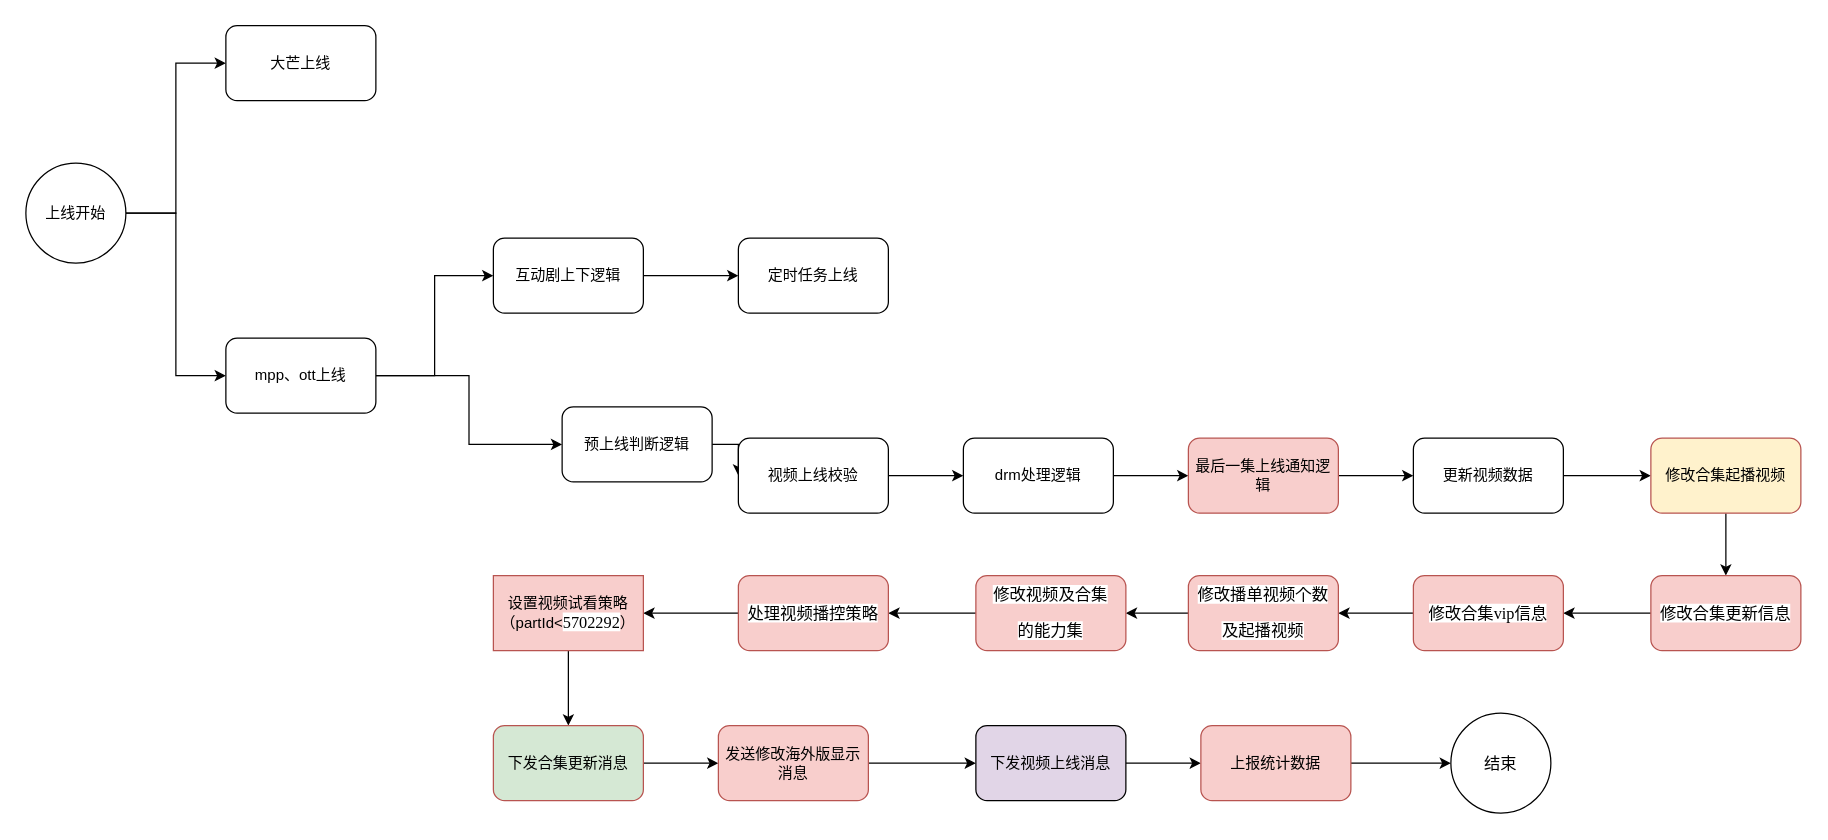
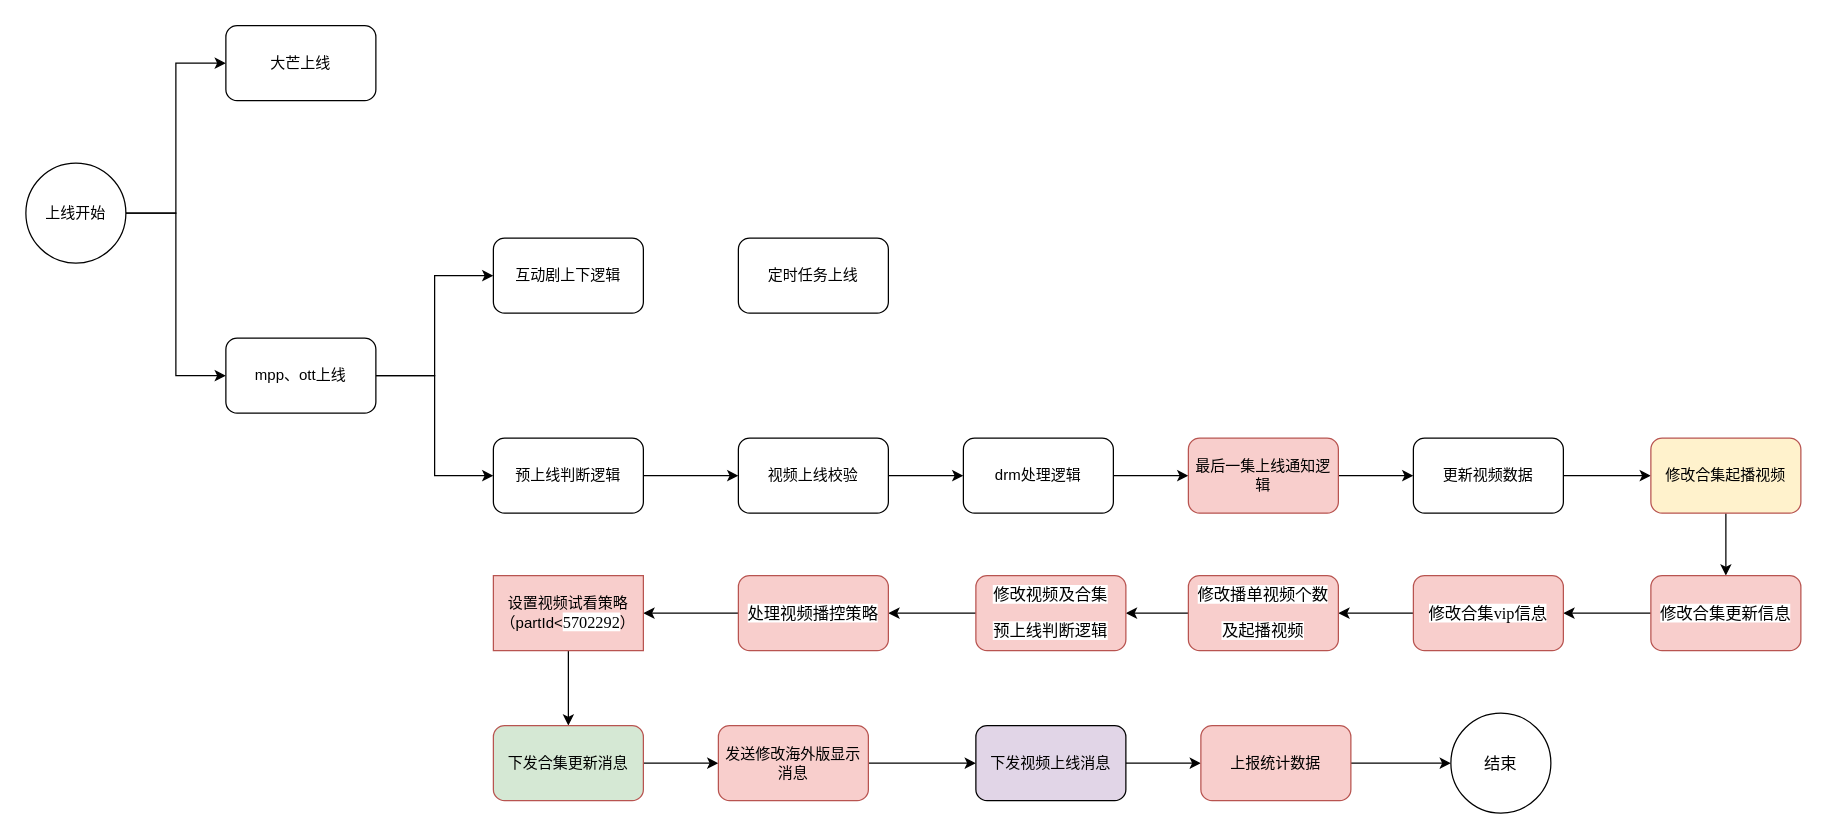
edge "互动剧上下逻辑" -> "定时任务上线": removed
node "预上线判断逻辑": moved (637, 444) -> (568, 476)
node "修改视频及合集的能力集": label "修改视频及合集的能力集" -> "修改视频及合集预上线判断逻辑"
